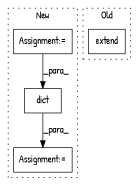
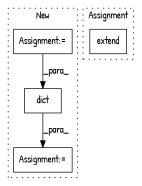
cluster "Old": label "Old" -> "Assignment"
